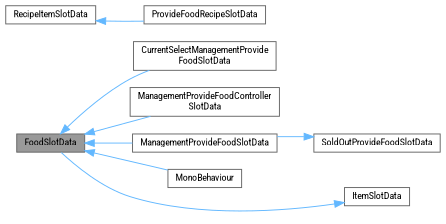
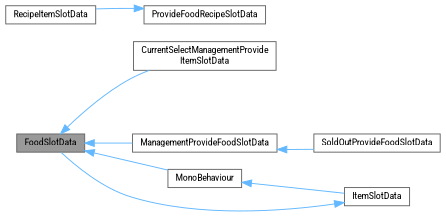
edge "ProvideFoodRecipeSlotData" -> "RecipeItemSlotData": reversed
node "CurrentSelectManagementProvide FoodSlotData": label "CurrentSelectManagementProvide FoodSlotData" -> "CurrentSelectManagementProvide ItemSlotData"
node "ManagementProvideFoodController SlotData": removed
edge "ManagementProvideFoodSlotData" -> "SoldOutProvideFoodSlotData": reversed
edge "ItemSlotData" -> "MonoBehaviour": added
